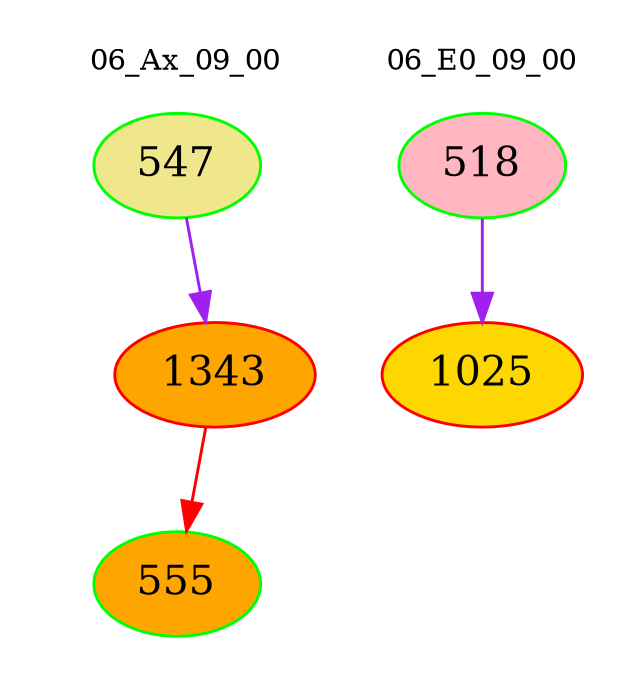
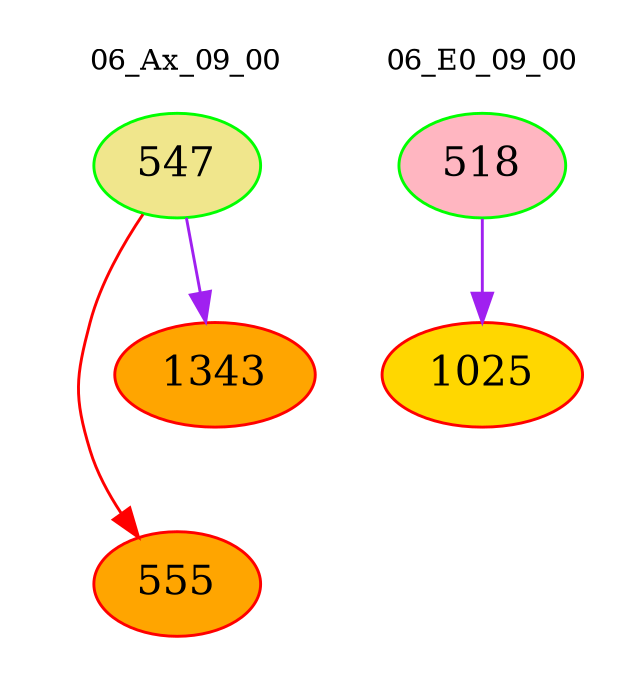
edge "1343" -> "555": now "547" -> "555"
node "555": color green -> red
